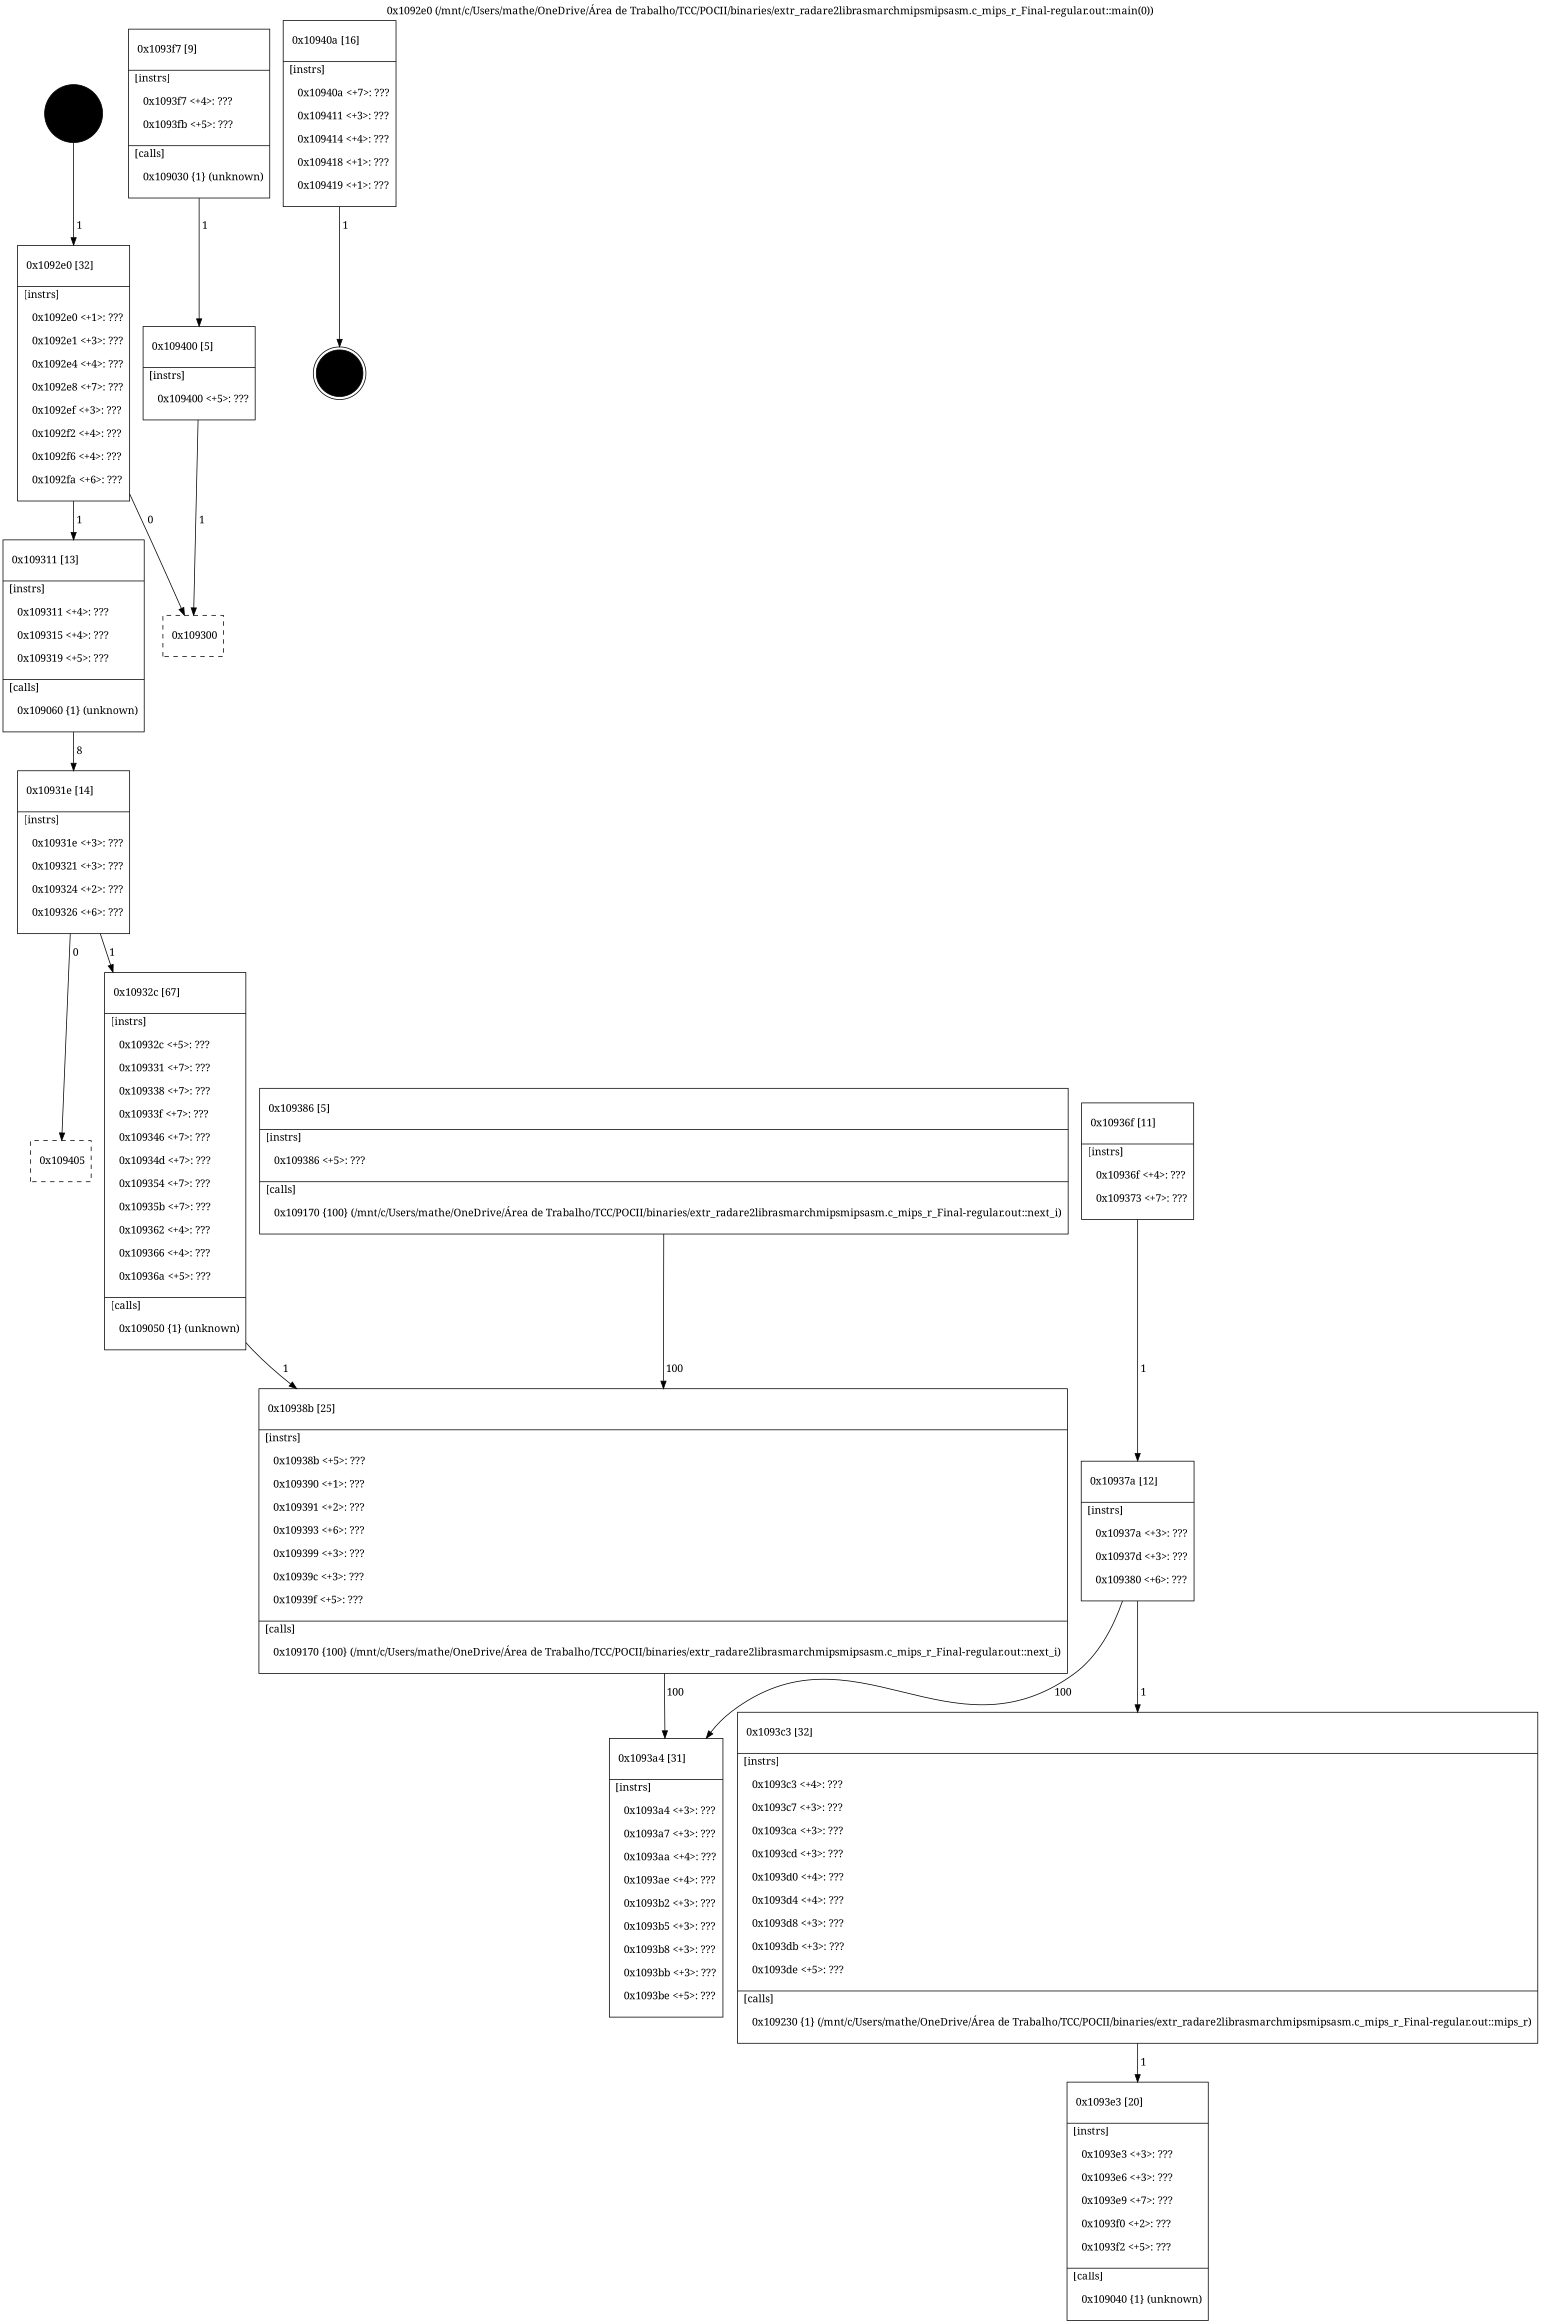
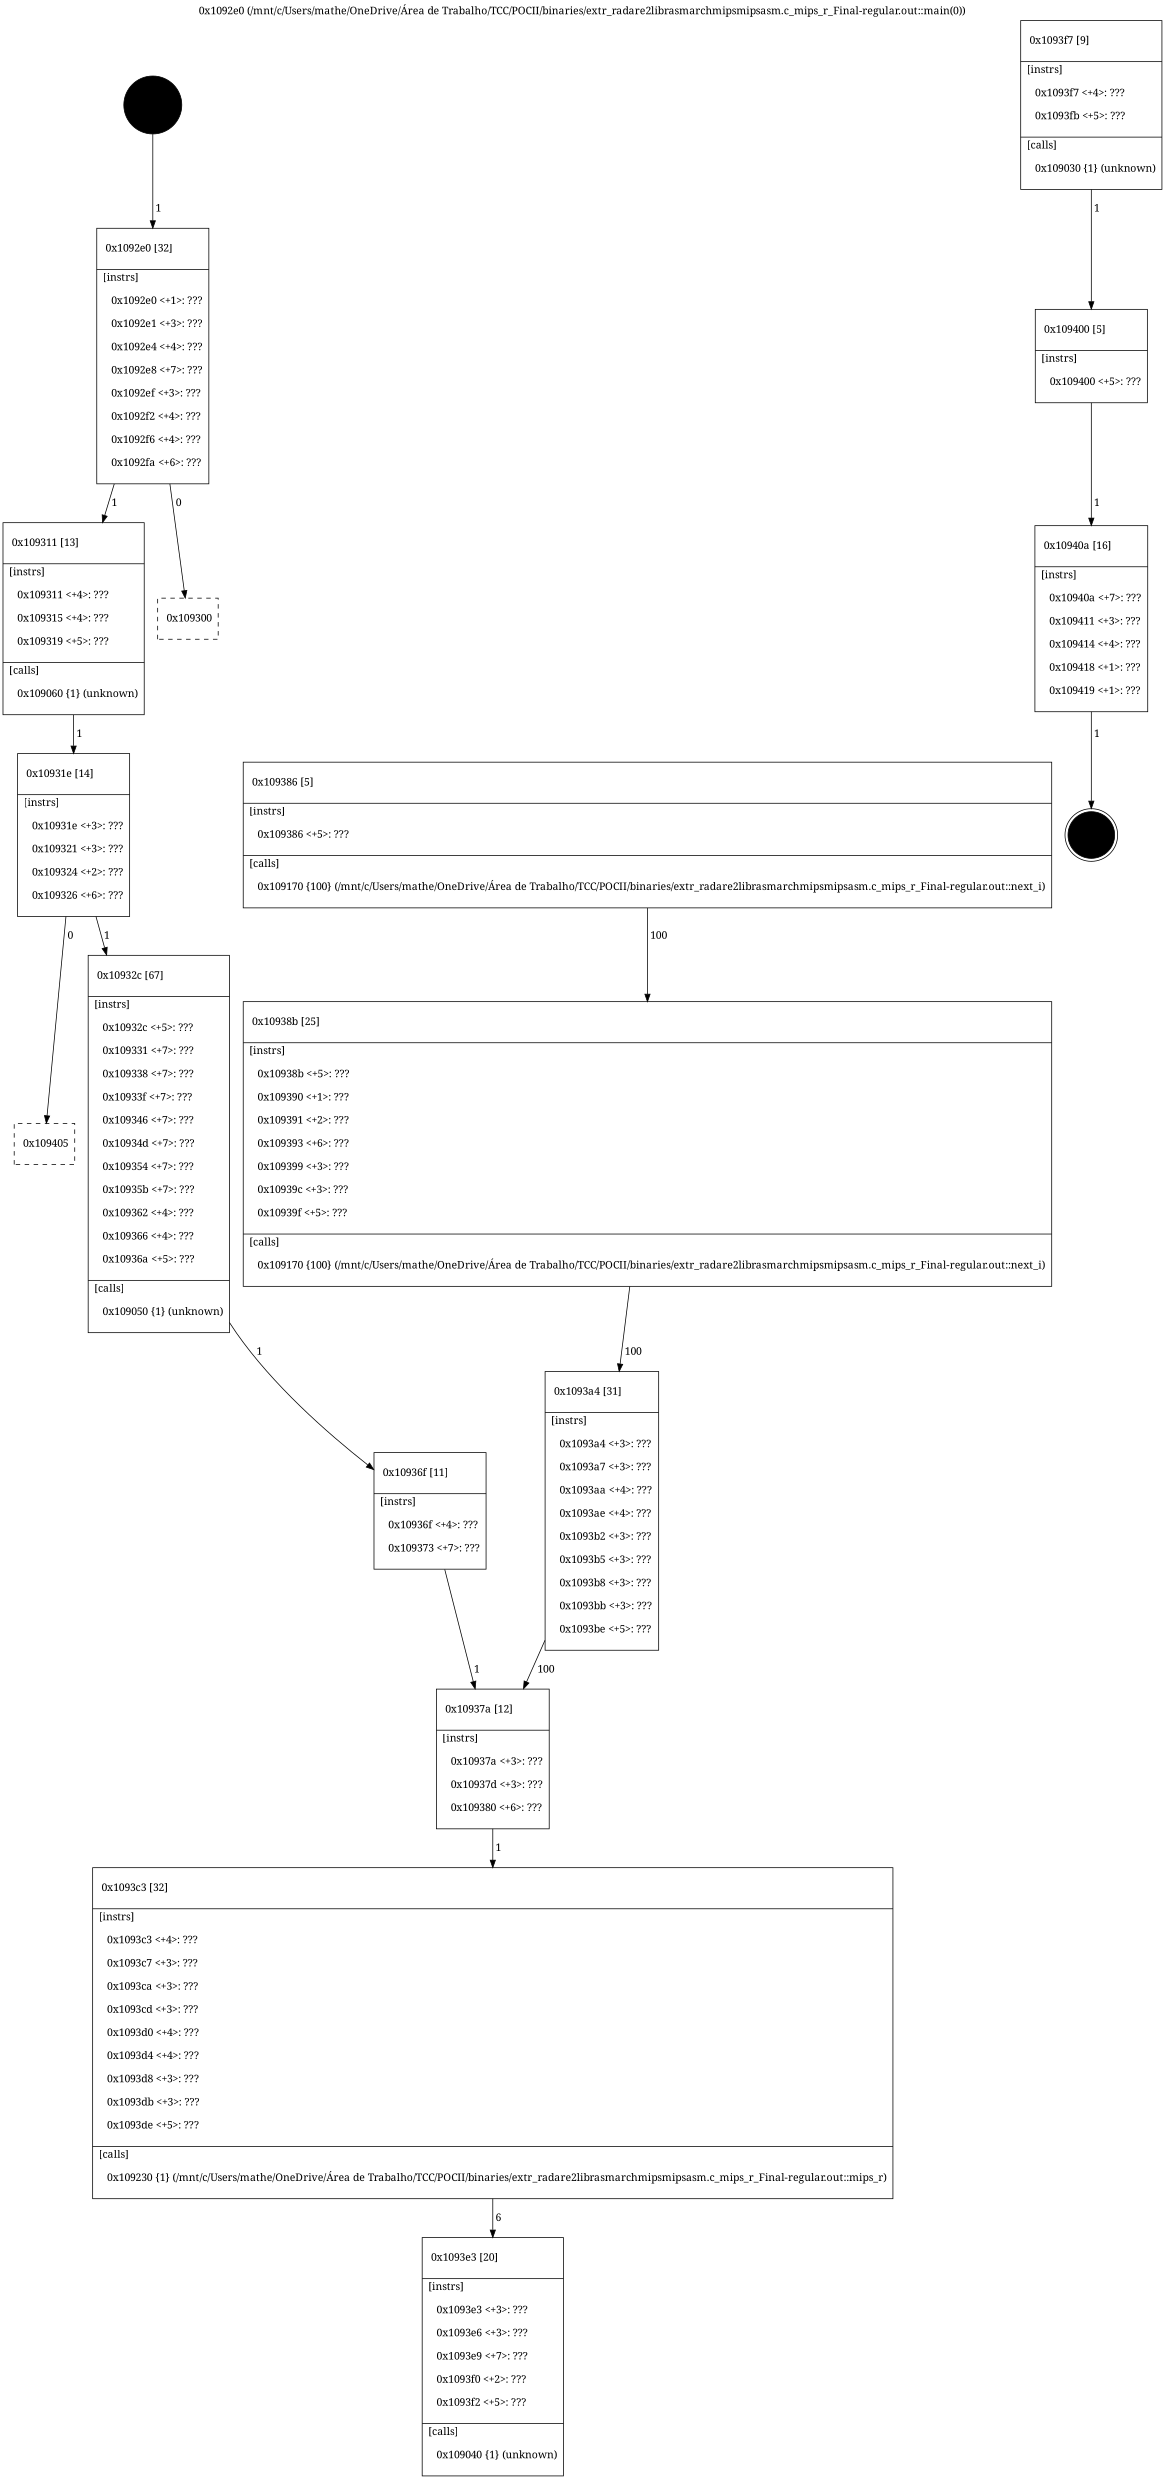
edge "0x109400 [5]" -> "0x109300": now "0x109400 [5]" -> "0x10940a [16]"
edge "0x109311 [13]" -> "0x10931e [14]": label " 8" -> " 1"
edge "0x10932c [67]" -> "0x10938b [25]": now "0x10932c [67]" -> "0x10936f [11]"
edge "0x10937a [12]" -> "0x1093a4 [31]": reversed
edge "0x1093c3 [32]" -> "0x1093e3 [20]": label " 1" -> " 6"
